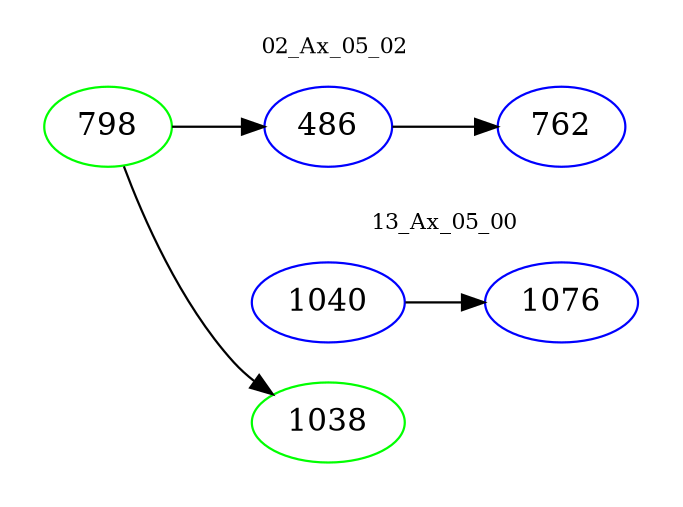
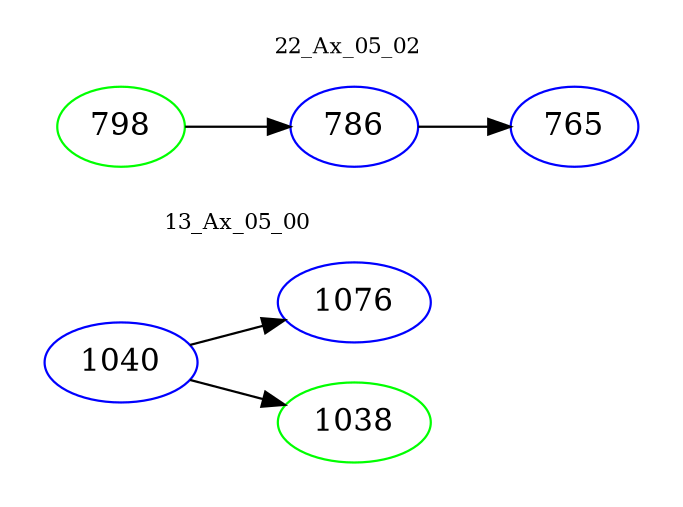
cluster "02_Ax_05_02": label "02_Ax_05_02" -> "22_Ax_05_02"
node "486": label "486" -> "786"
node "762": label "762" -> "765"
edge "798" -> "1038": now "1040" -> "1038"
